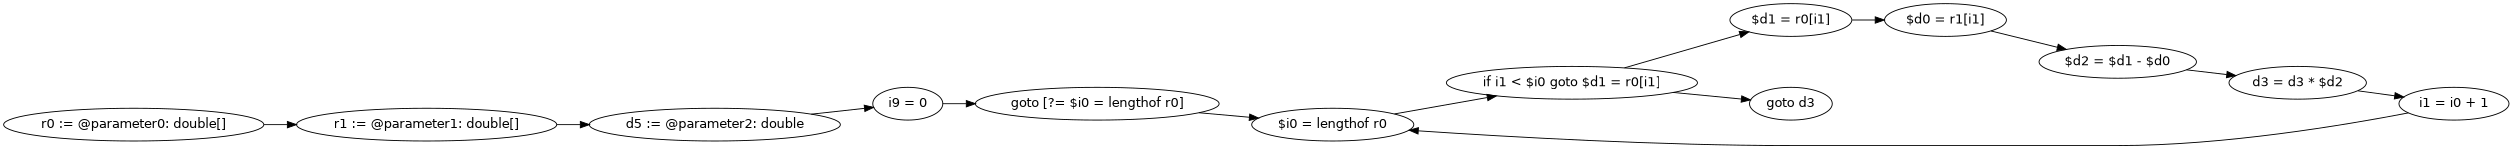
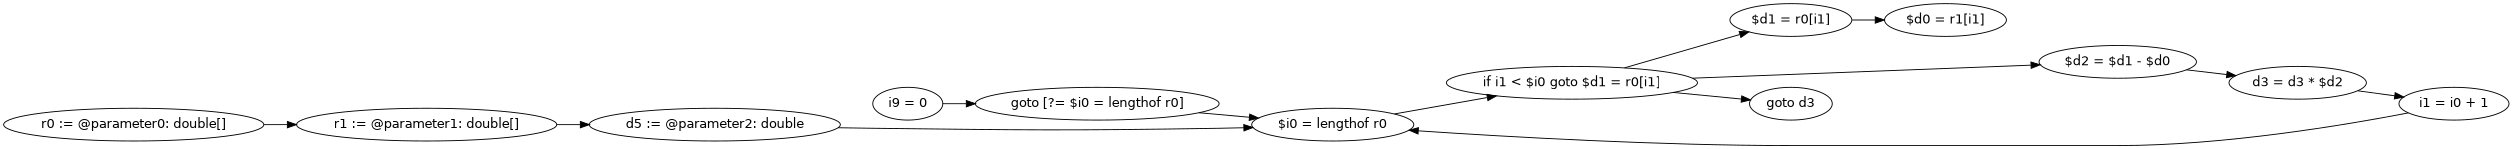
edge "$d0 = r1[i1]" -> "$d2 = $d1 - $d0": now "if i1 < $i0 goto $d1 = r0[i1]" -> "$d2 = $d1 - $d0"
edge "d5 := @parameter2: double" -> "i9 = 0": now "d5 := @parameter2: double" -> "$i0 = lengthof r0"
